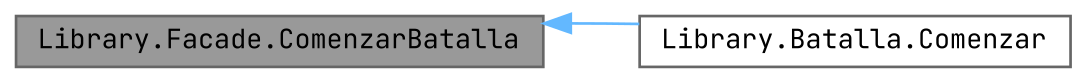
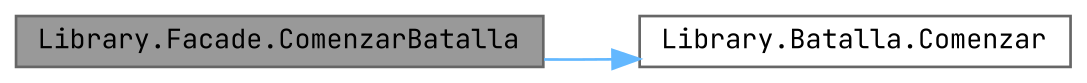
edge "Library.Batalla.Comenzar" -> "Library.Facade.ComenzarBatalla": reversed
